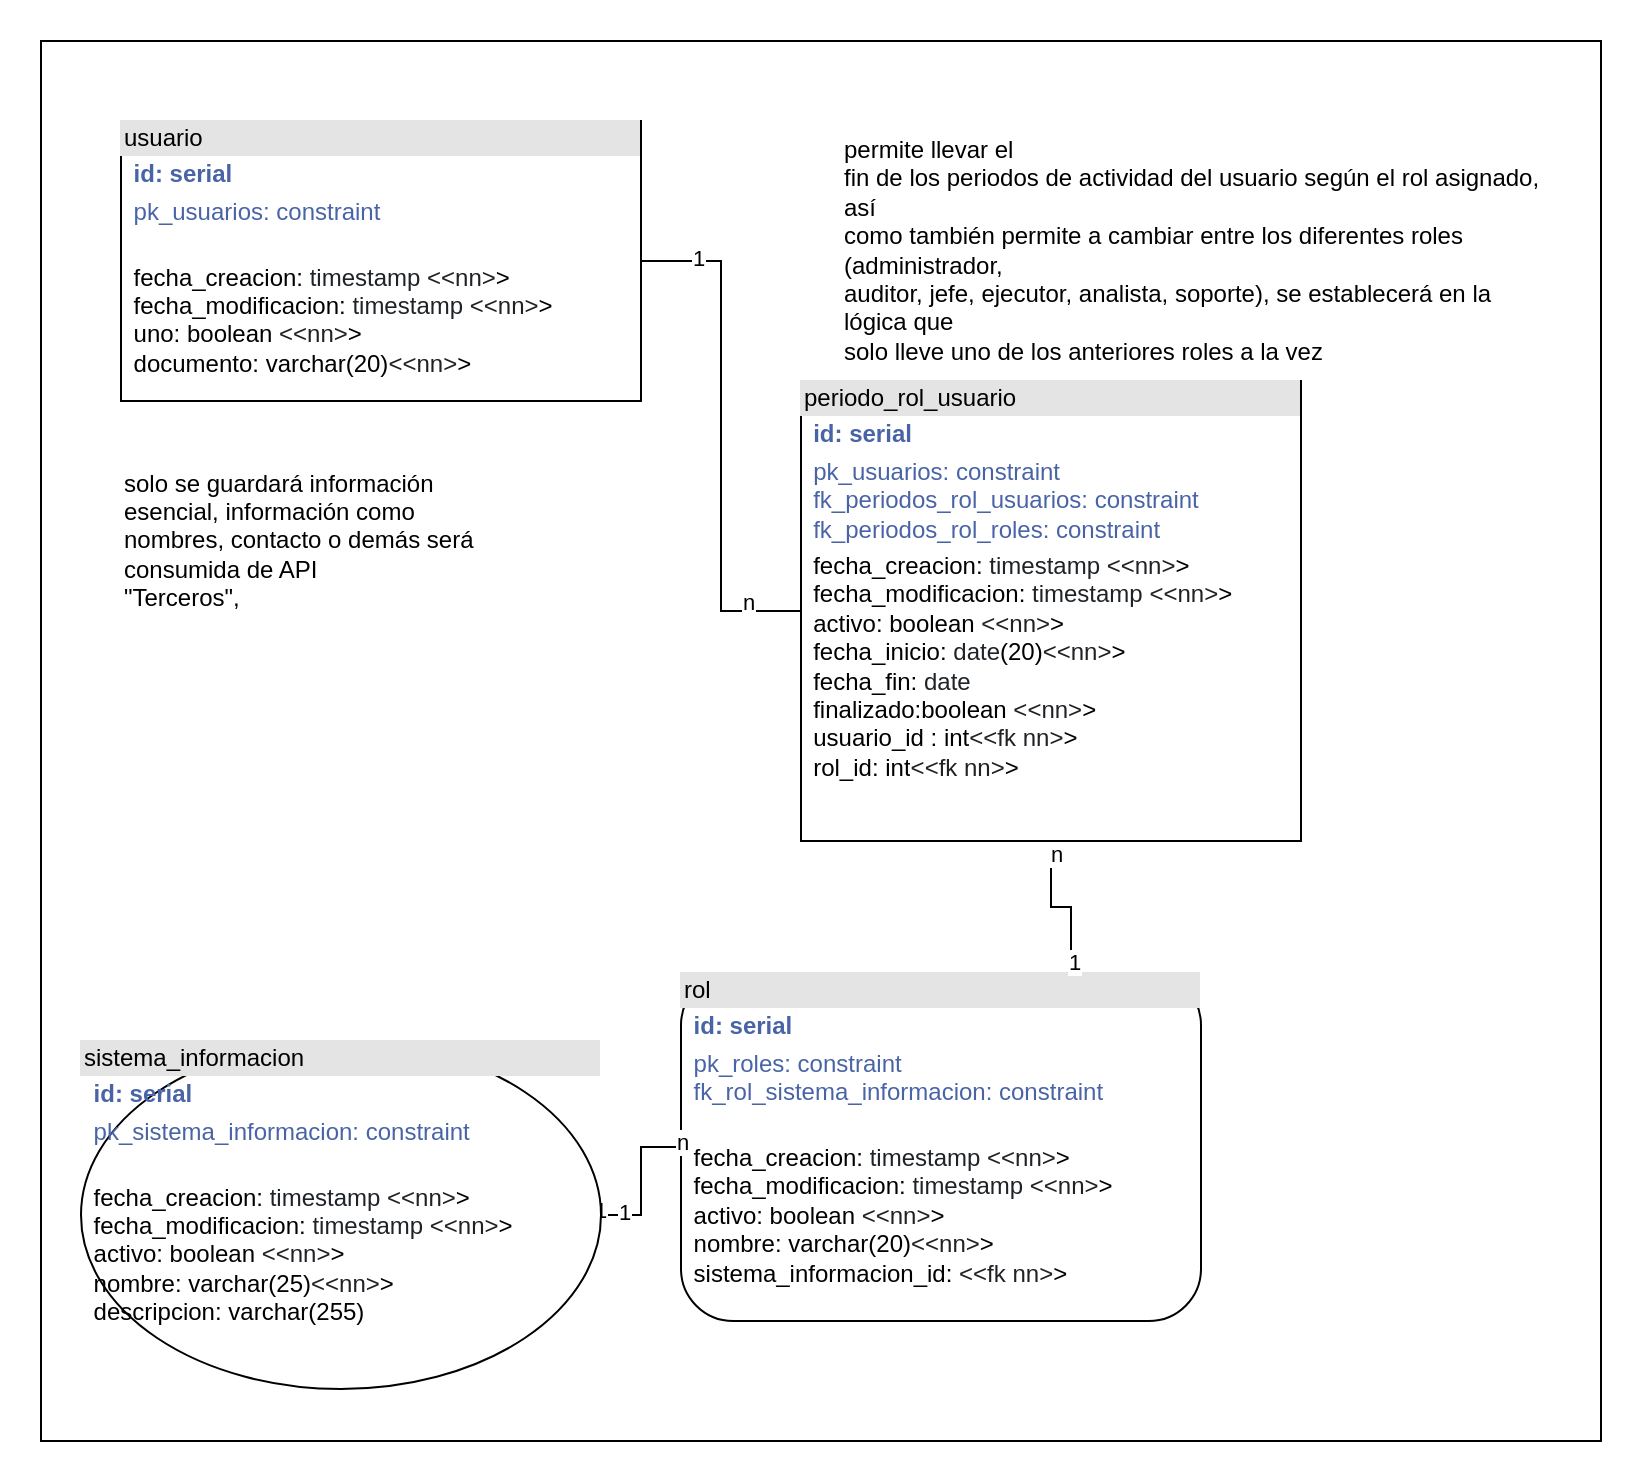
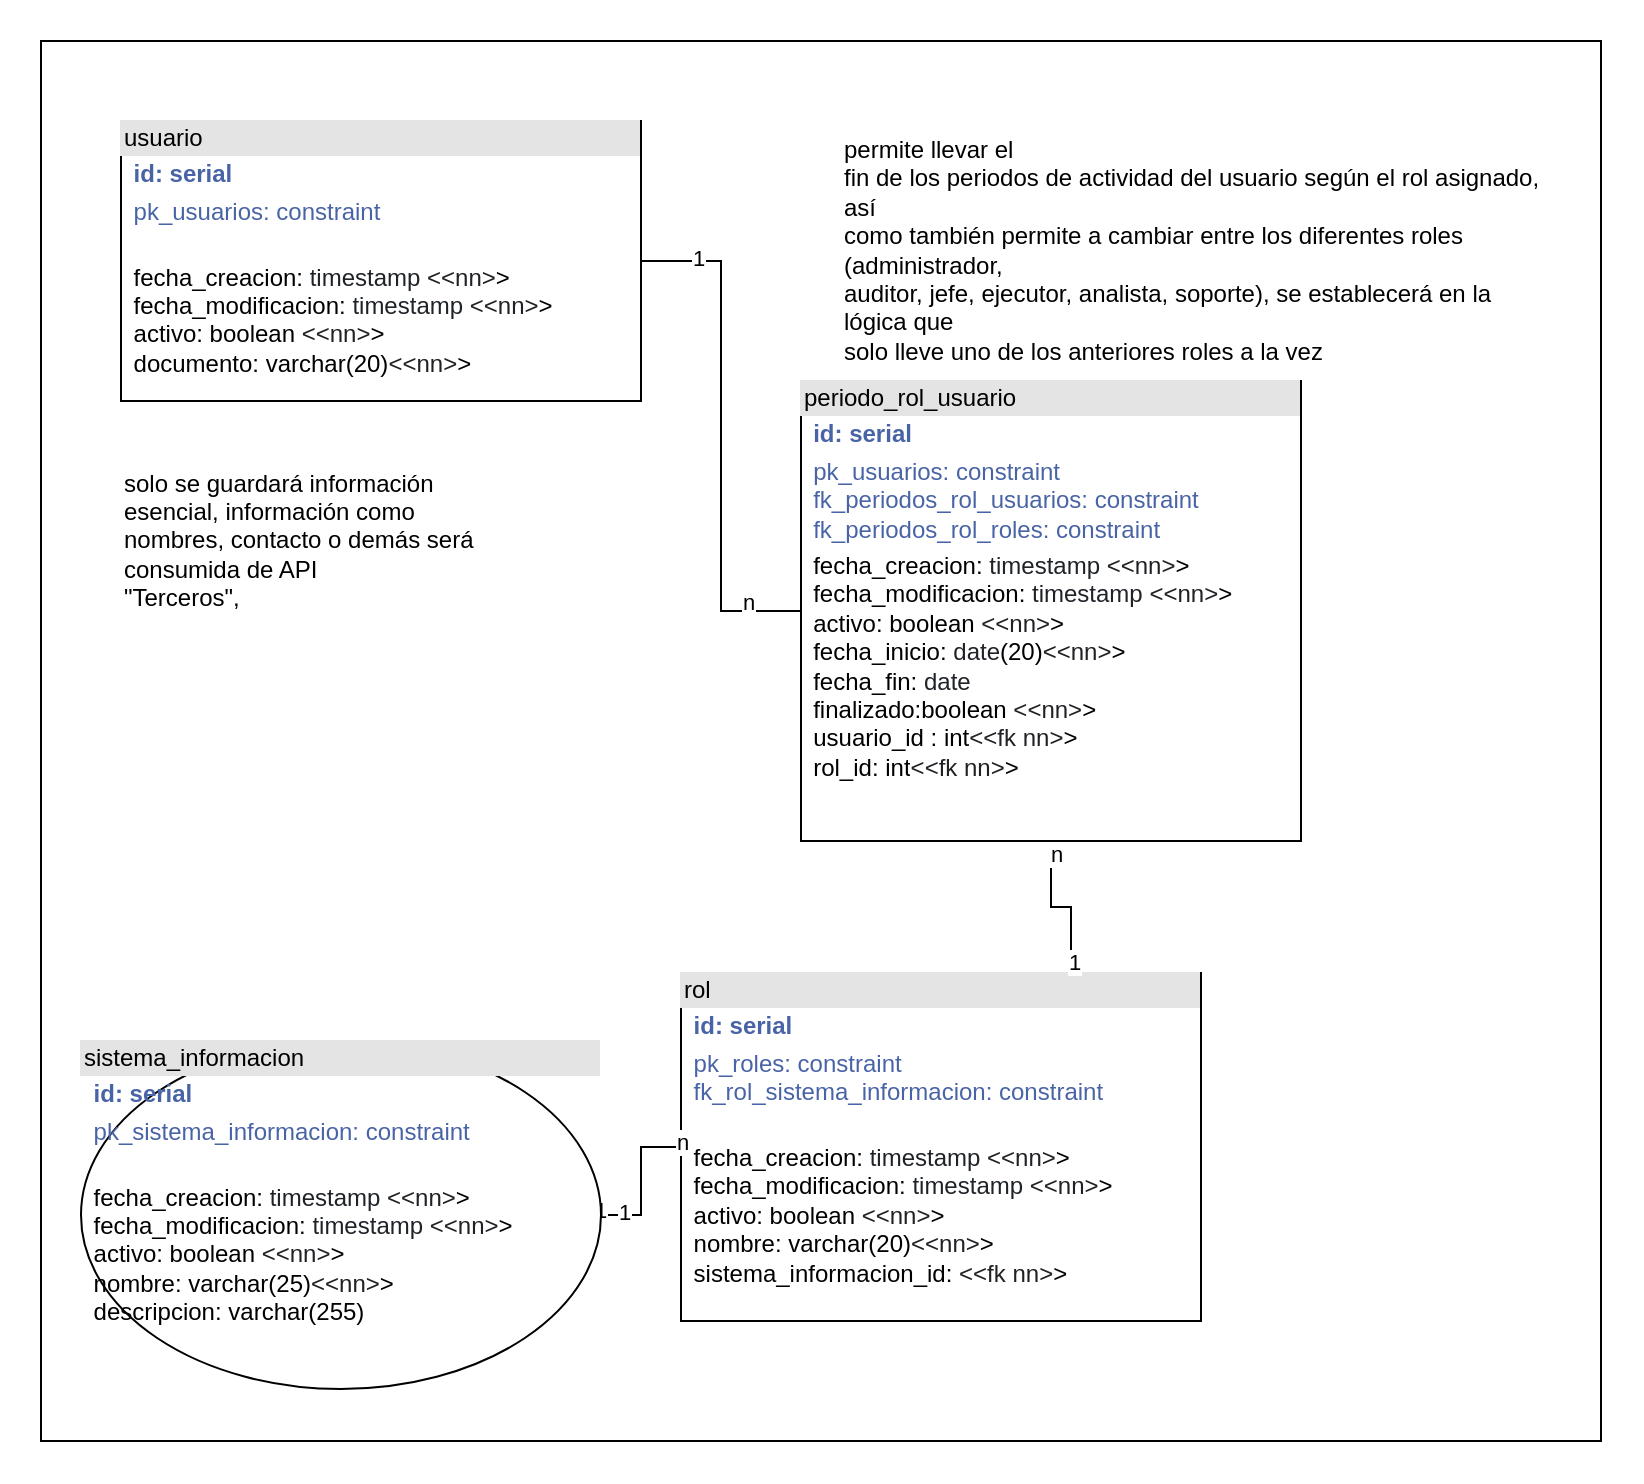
node "usuario id: serial pk_usuarios: constraint fecha_creacion: timestamp <<nn>> fecha_modificacion: timestamp <<nn>> uno: boolean <<nn>> documento: varchar(20)<<nn>>": label "usuario id: serial pk_usuarios: constraint fecha_creacion: timestamp <<nn>> fecha_modificacion: timestamp <<nn>> uno: boolean <<nn>> documento: varchar(20)<<nn>>" -> "usuario id: serial pk_usuarios: constraint fecha_creacion: timestamp <<nn>> fecha_modificacion: timestamp <<nn>> activo: boolean <<nn>> documento: varchar(20)<<nn>>"
node "rol id: serial pk_roles: constraint fk_rol_sistema_informacion: constraint fecha_creacion: timestamp <<nn>> fecha_modificacion: timestamp <<nn>> activo: boolean <<nn>> nombre: varchar(20)<<nn>> sistema_informacion_id: <<fk nn>>": shape rounded rectangle -> rectangle
